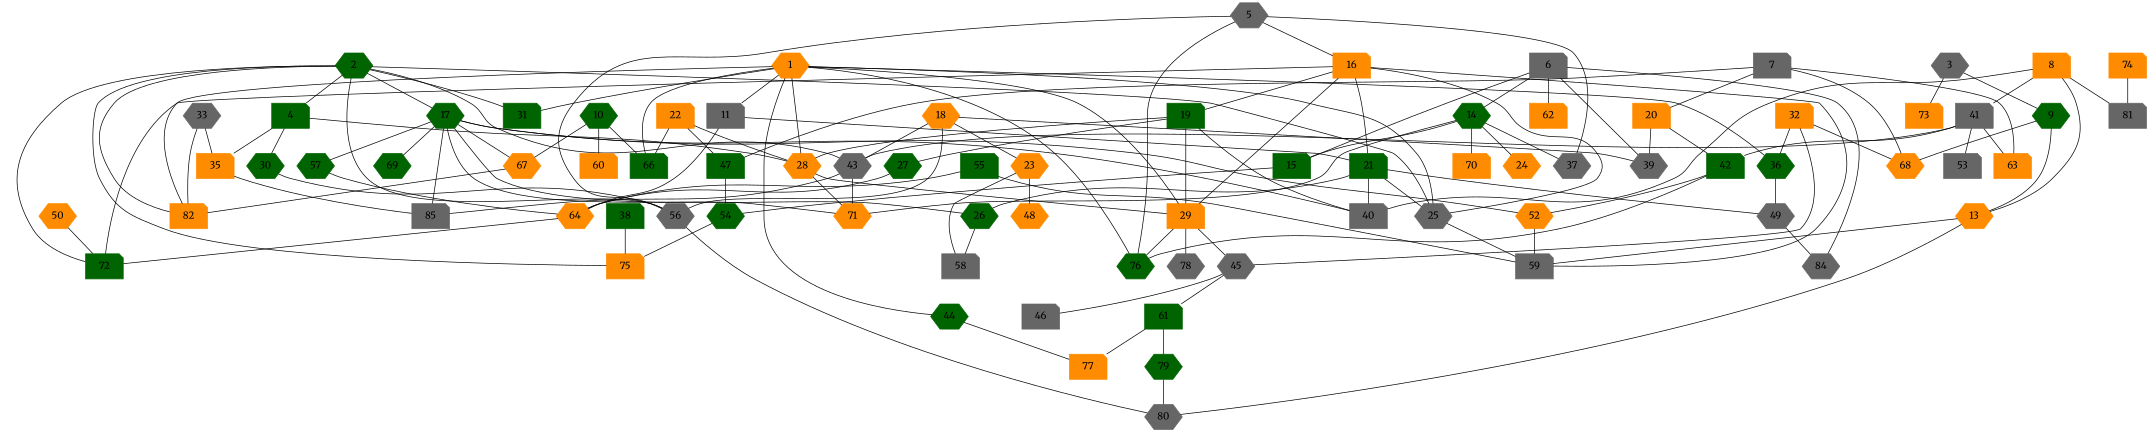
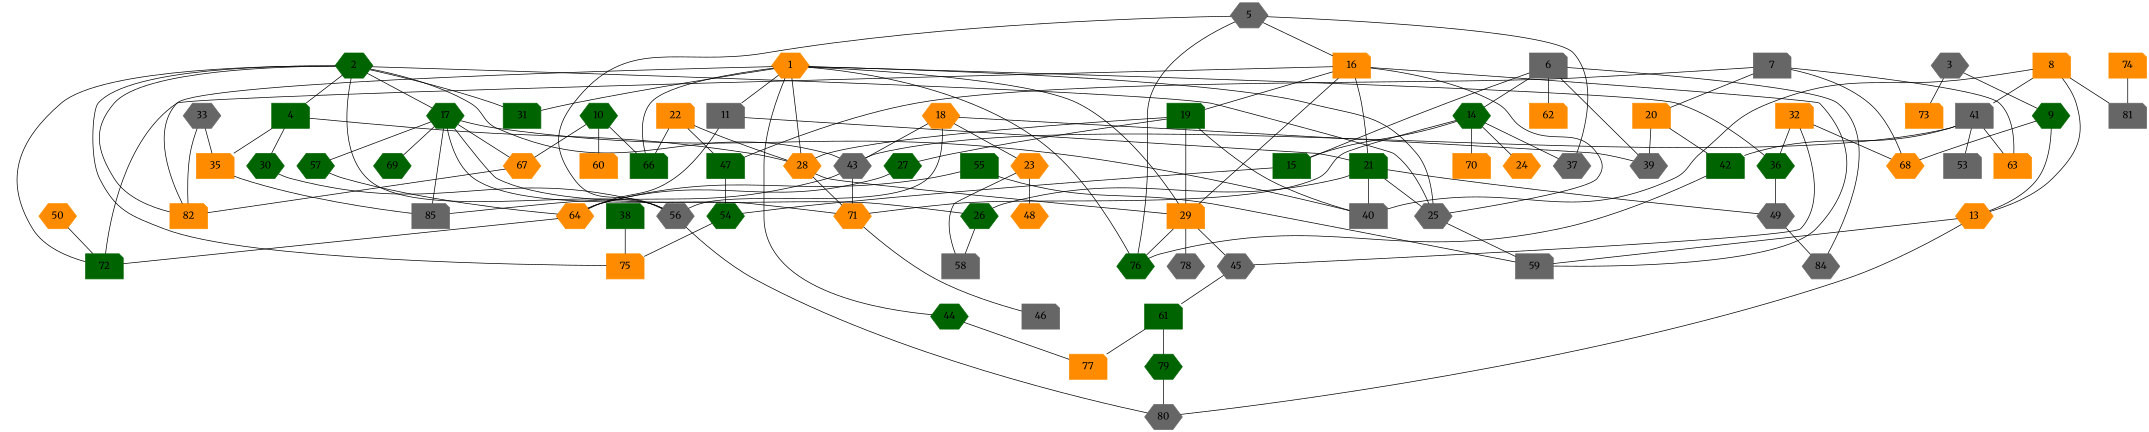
node "52": removed
edge "45" -- "46": now "71" -- "46"
